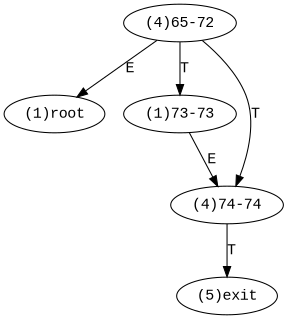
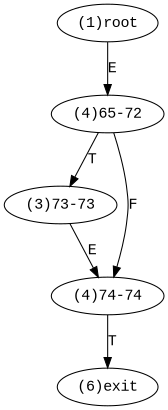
edge "(4)65-72" -> "(1)root": reversed
node "(1)73-73": label "(1)73-73" -> "(3)73-73"
edge "(4)65-72" -> "(4)74-74": label "T" -> "F"
node "(5)exit": label "(5)exit" -> "(6)exit"
